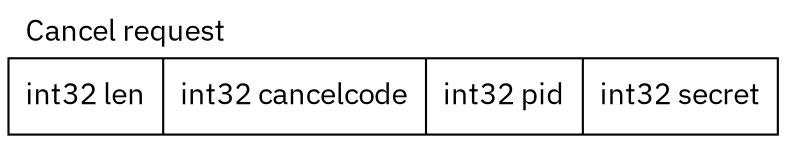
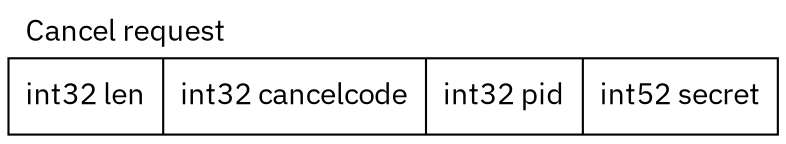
node "int32 len": text "int32 secret" -> "int52 secret"
